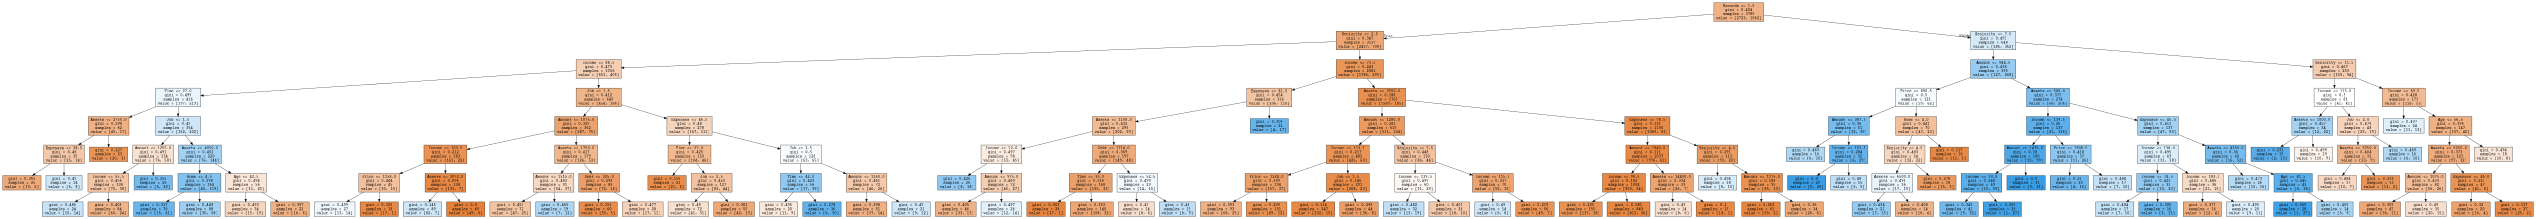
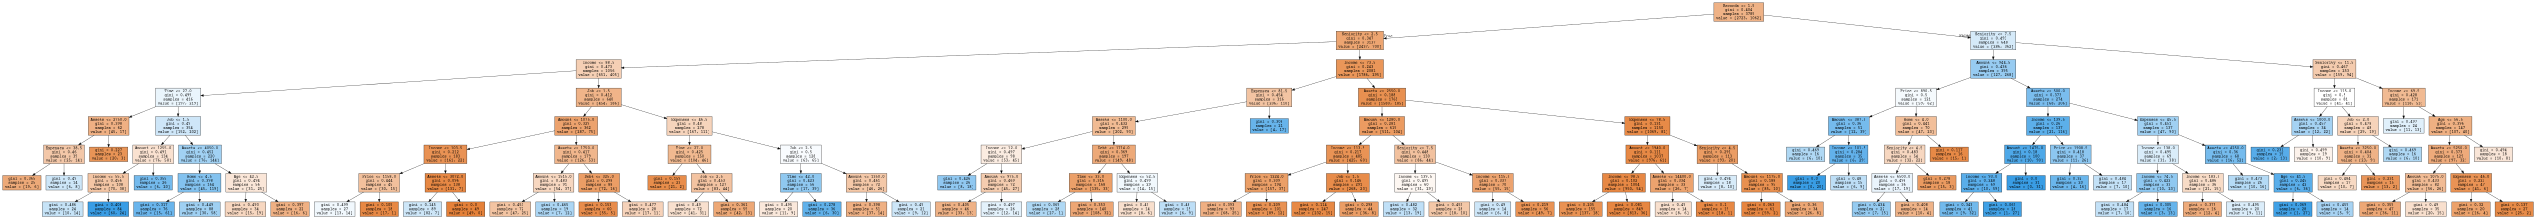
node "gini = 0.408 samples = 84 value = [60, 24]": fillcolor #e5813999 -> #399de5ff
node "gini = 0.069 samples = 28 value = [27, 1]": fillcolor #e58139f6 -> #399de566
